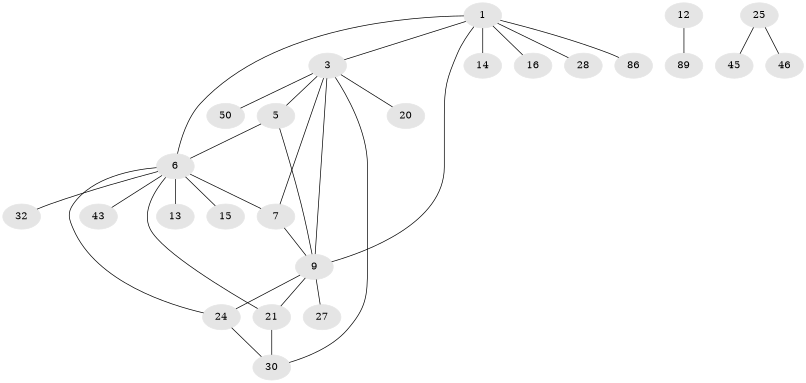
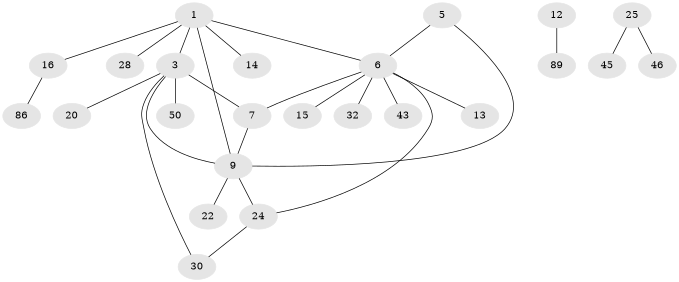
edge "1" -- "86": now "16" -- "86"
edge "3" -- "5": removed
node "21": removed
node "27": label "27" -> "22"
